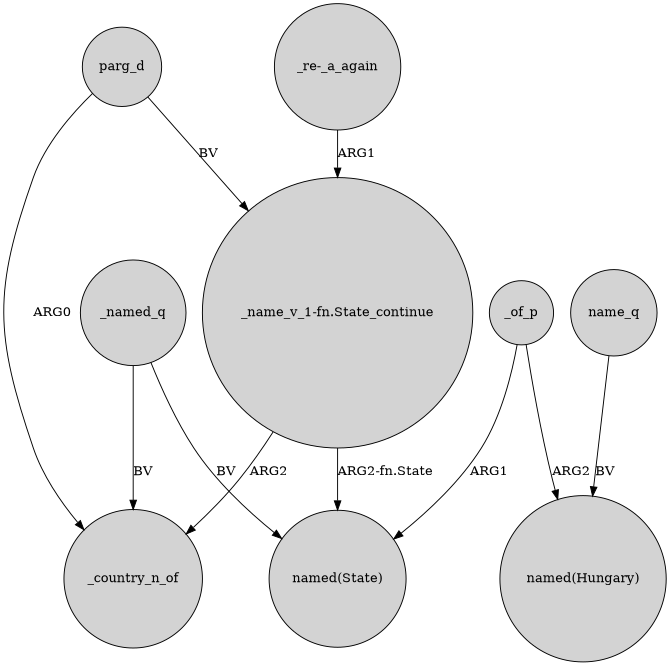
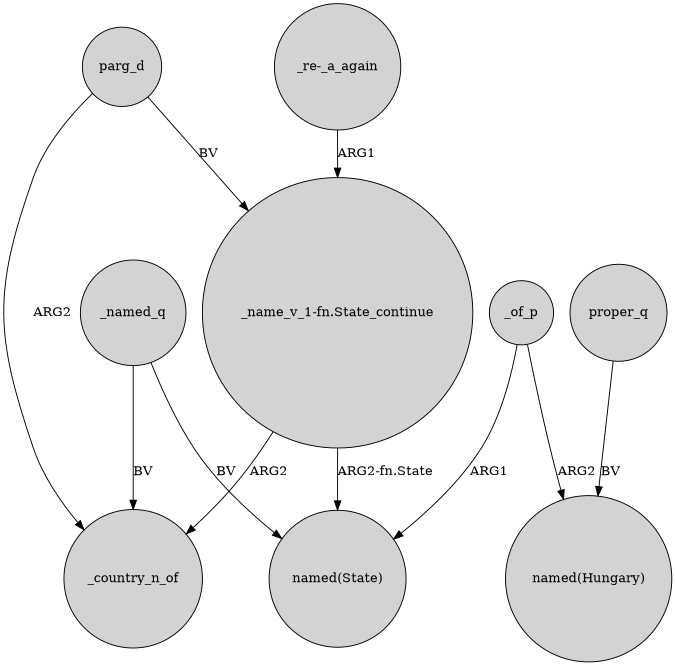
edge "parg_d" -> "_country_n_of": label "ARG0" -> "ARG2"
node "name_q": label "name_q" -> "proper_q"
